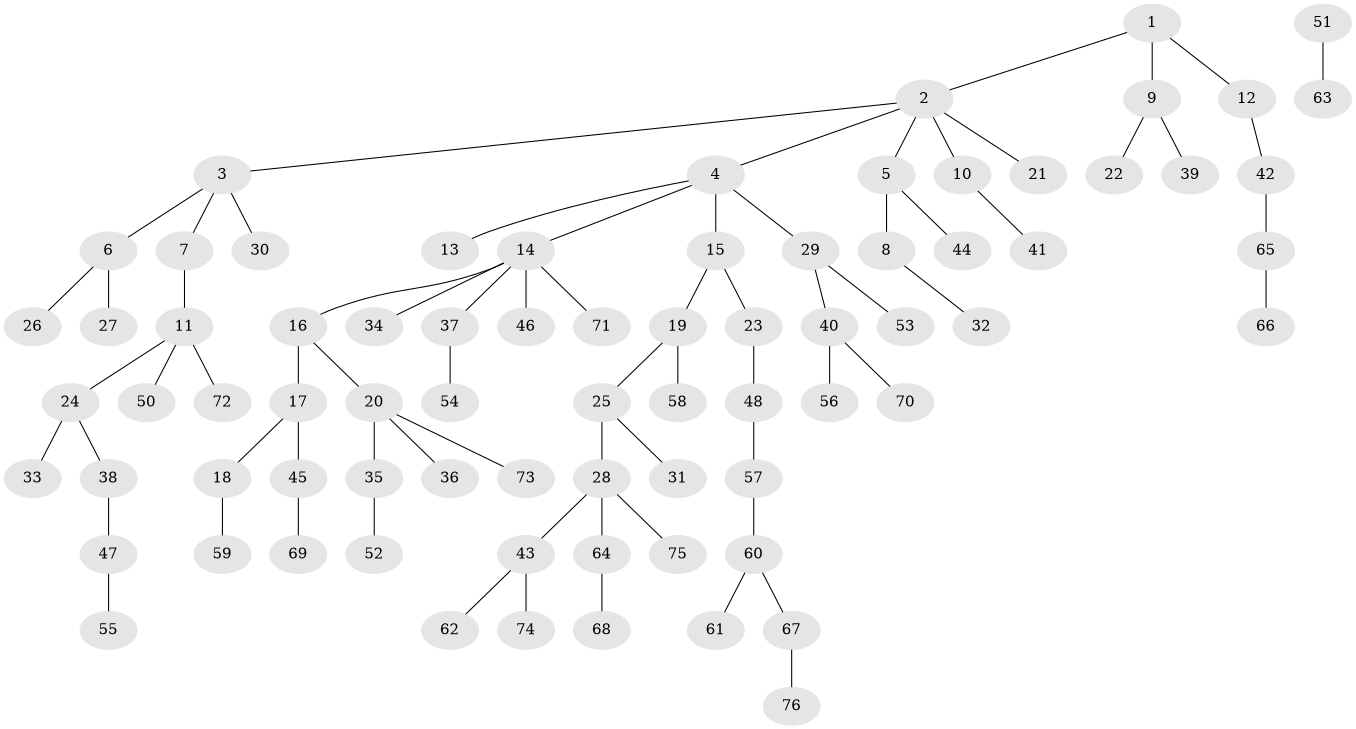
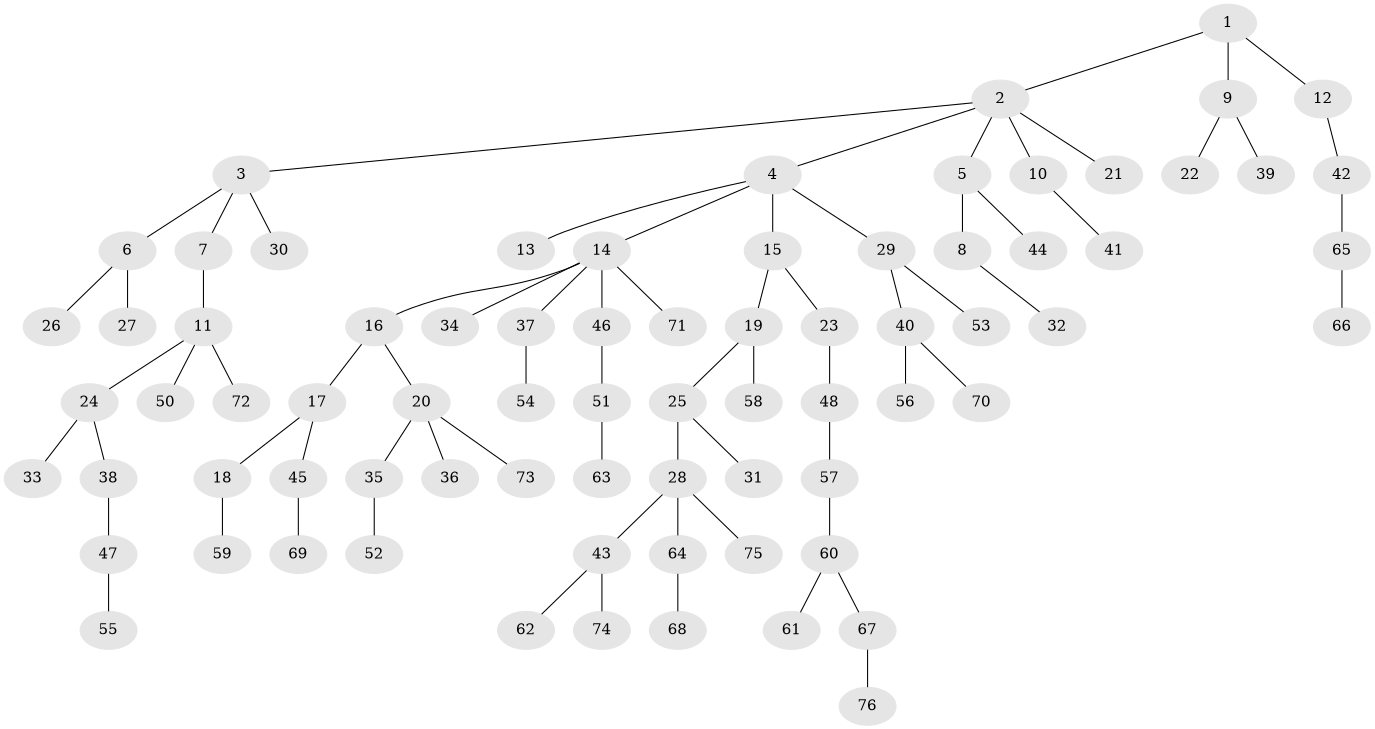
edge "46" -- "51": added
